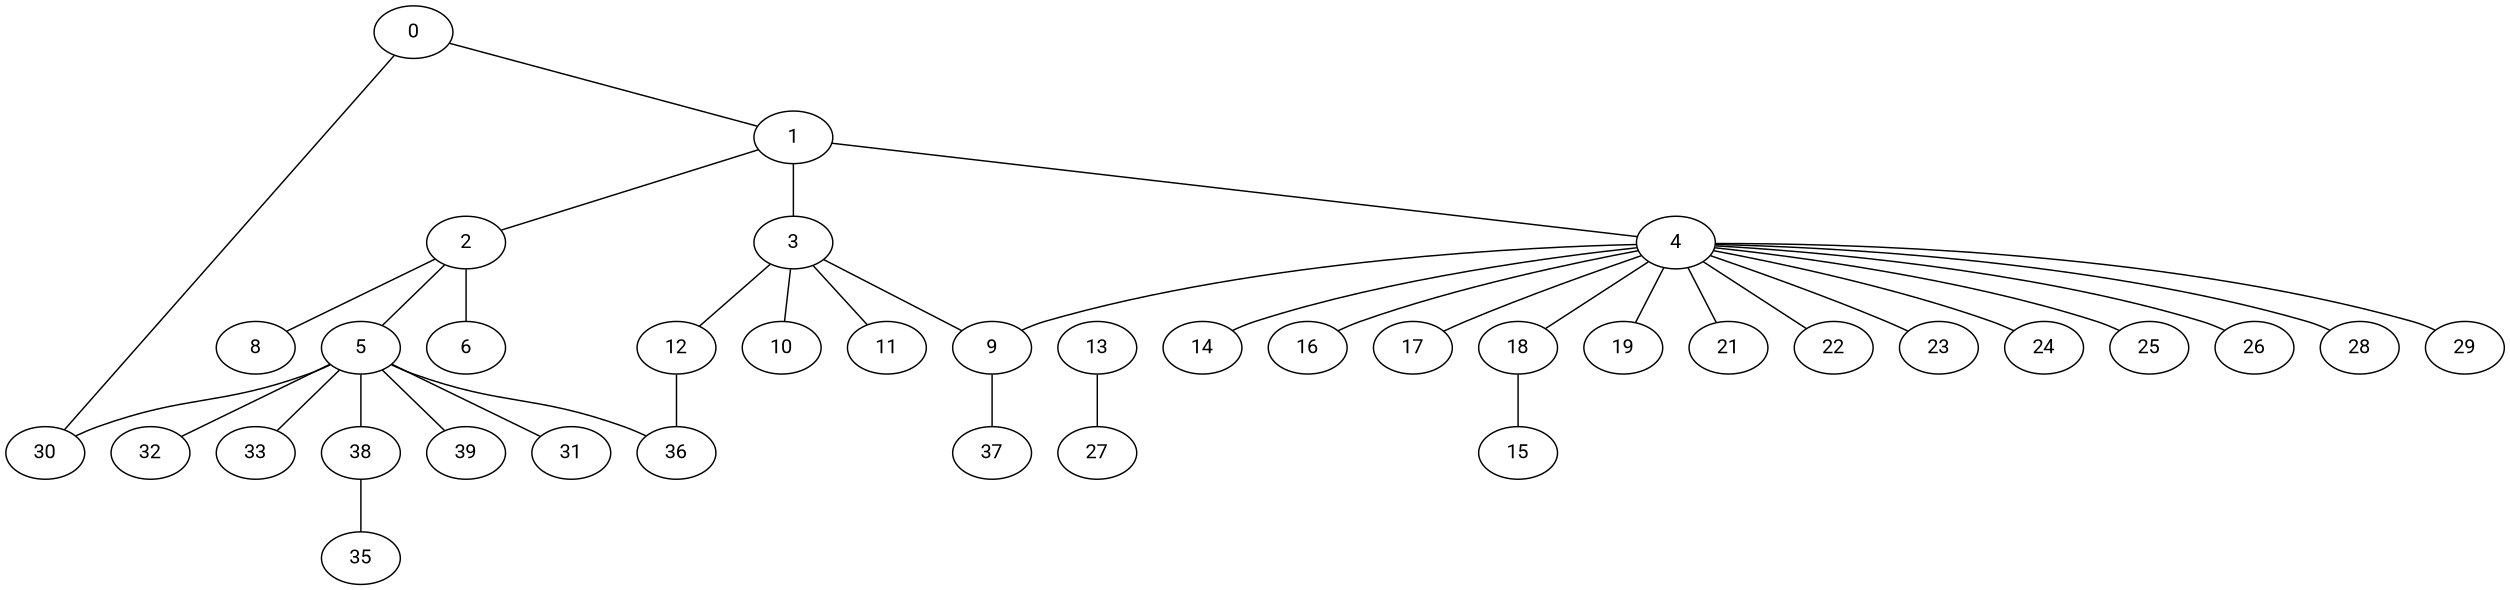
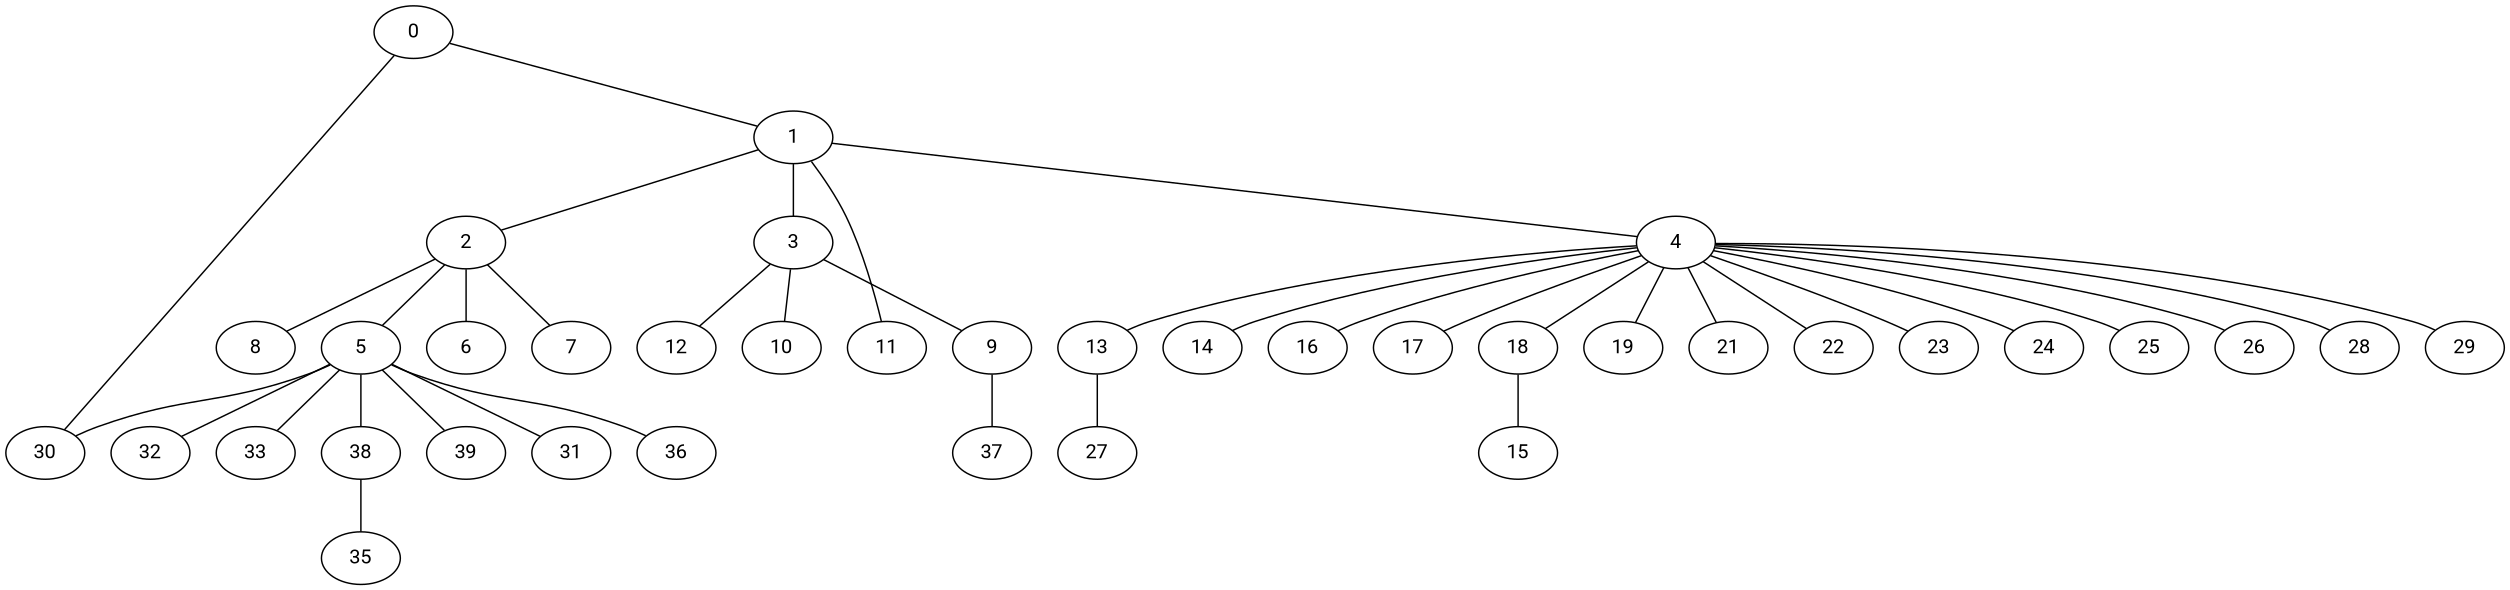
edge "4" -- "9": now "4" -- "13"
edge "3" -- "11": now "1" -- "11"
node "7": added
edge "12" -- "36": removed
